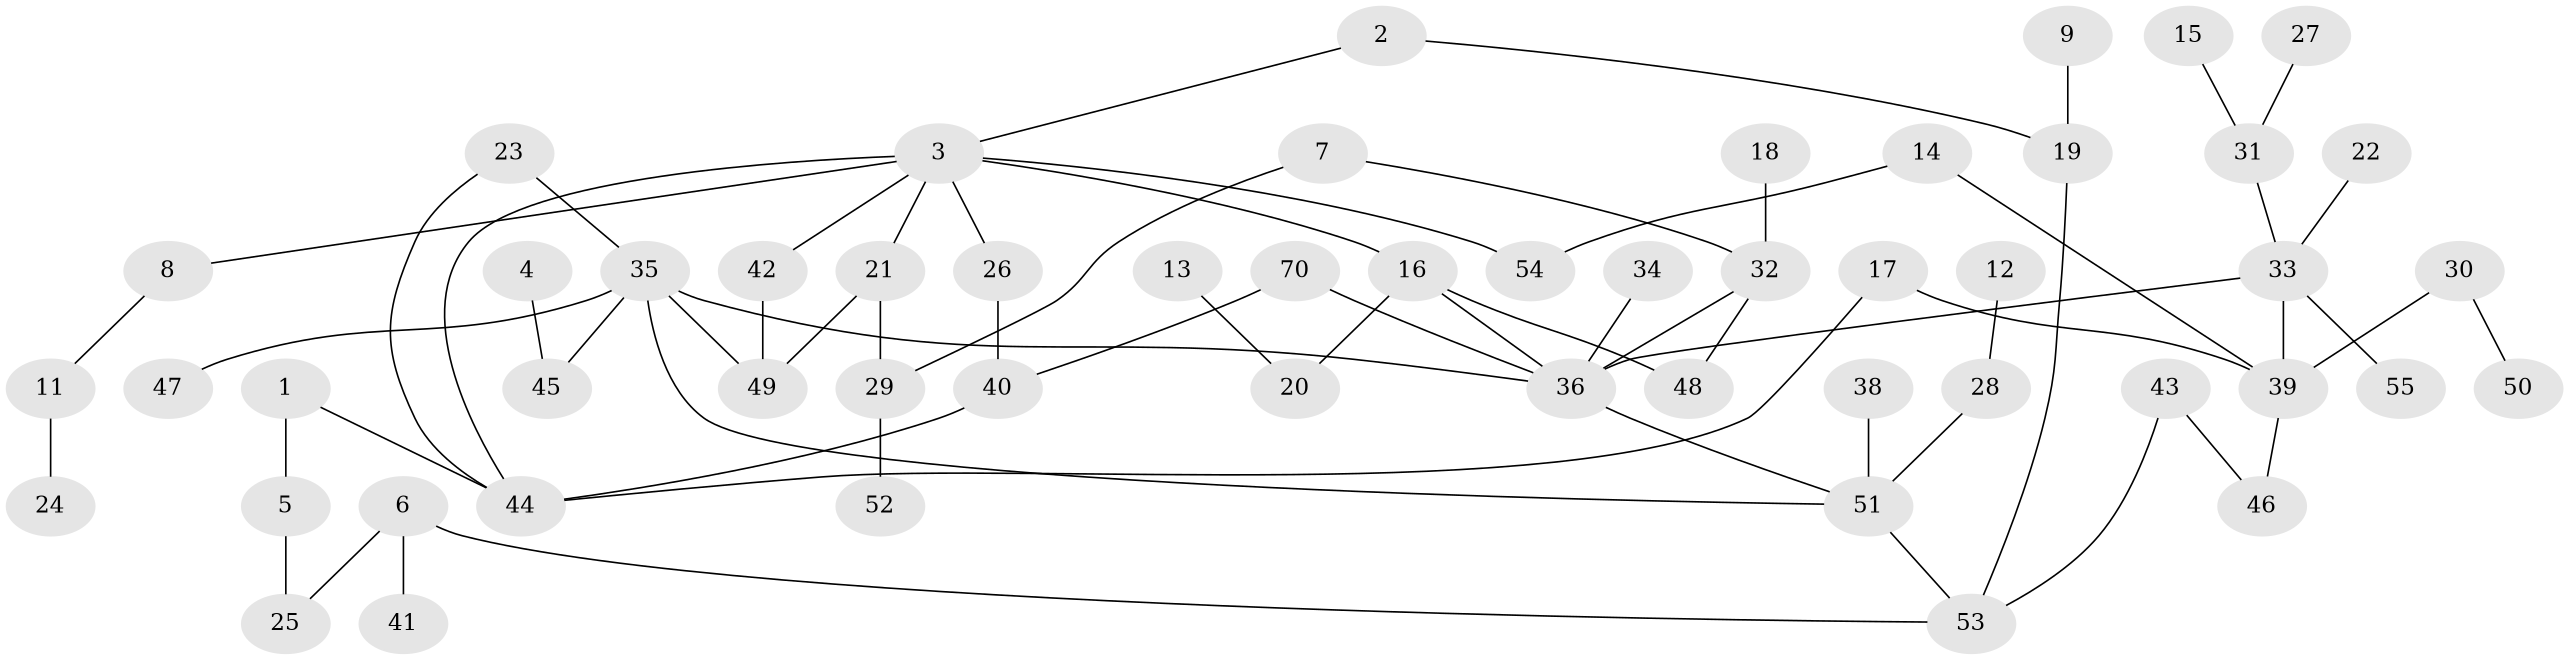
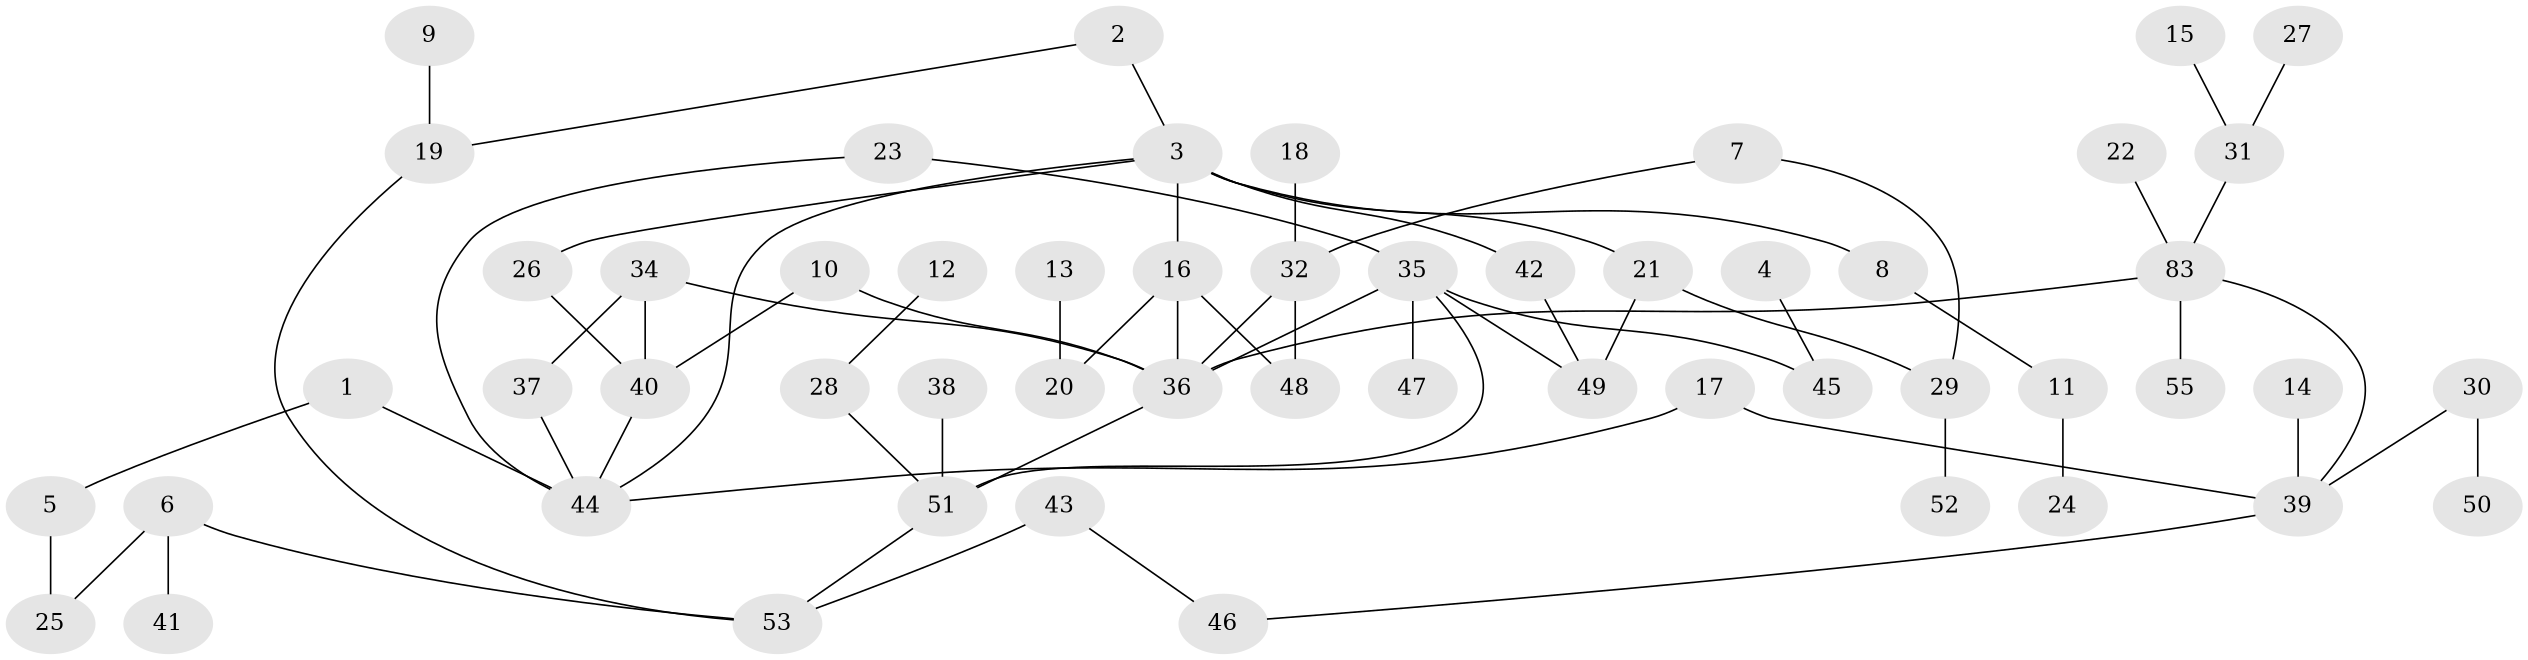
node "70": label "70" -> "10"
node "54": removed
node "33": label "33" -> "83"
edge "34" -- "40": added
node "37": added
